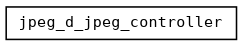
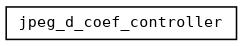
node "jpeg_d_jpeg_controller": label "jpeg_d_jpeg_controller" -> "jpeg_d_coef_controller"
